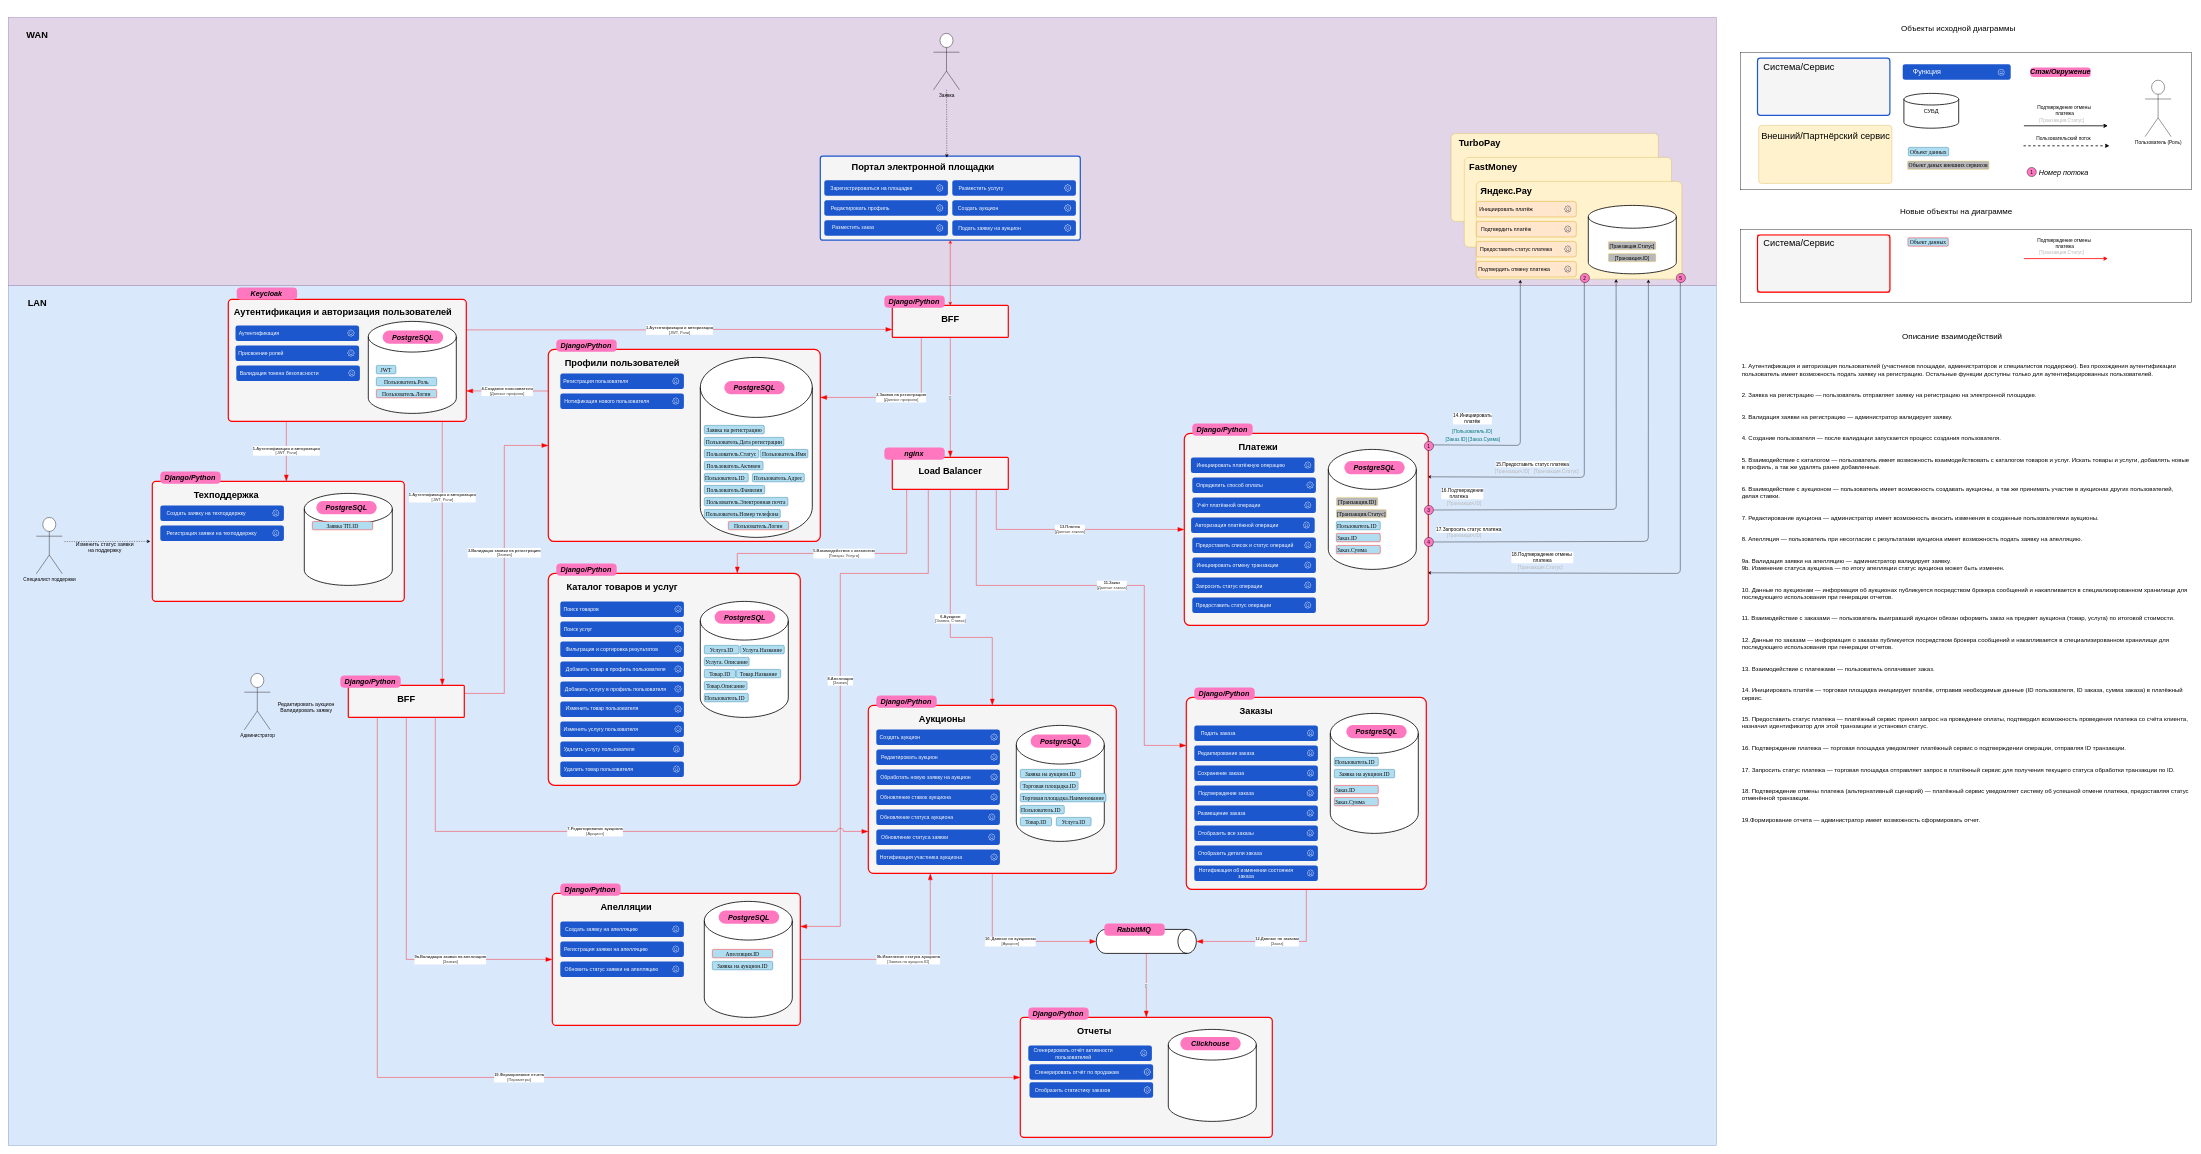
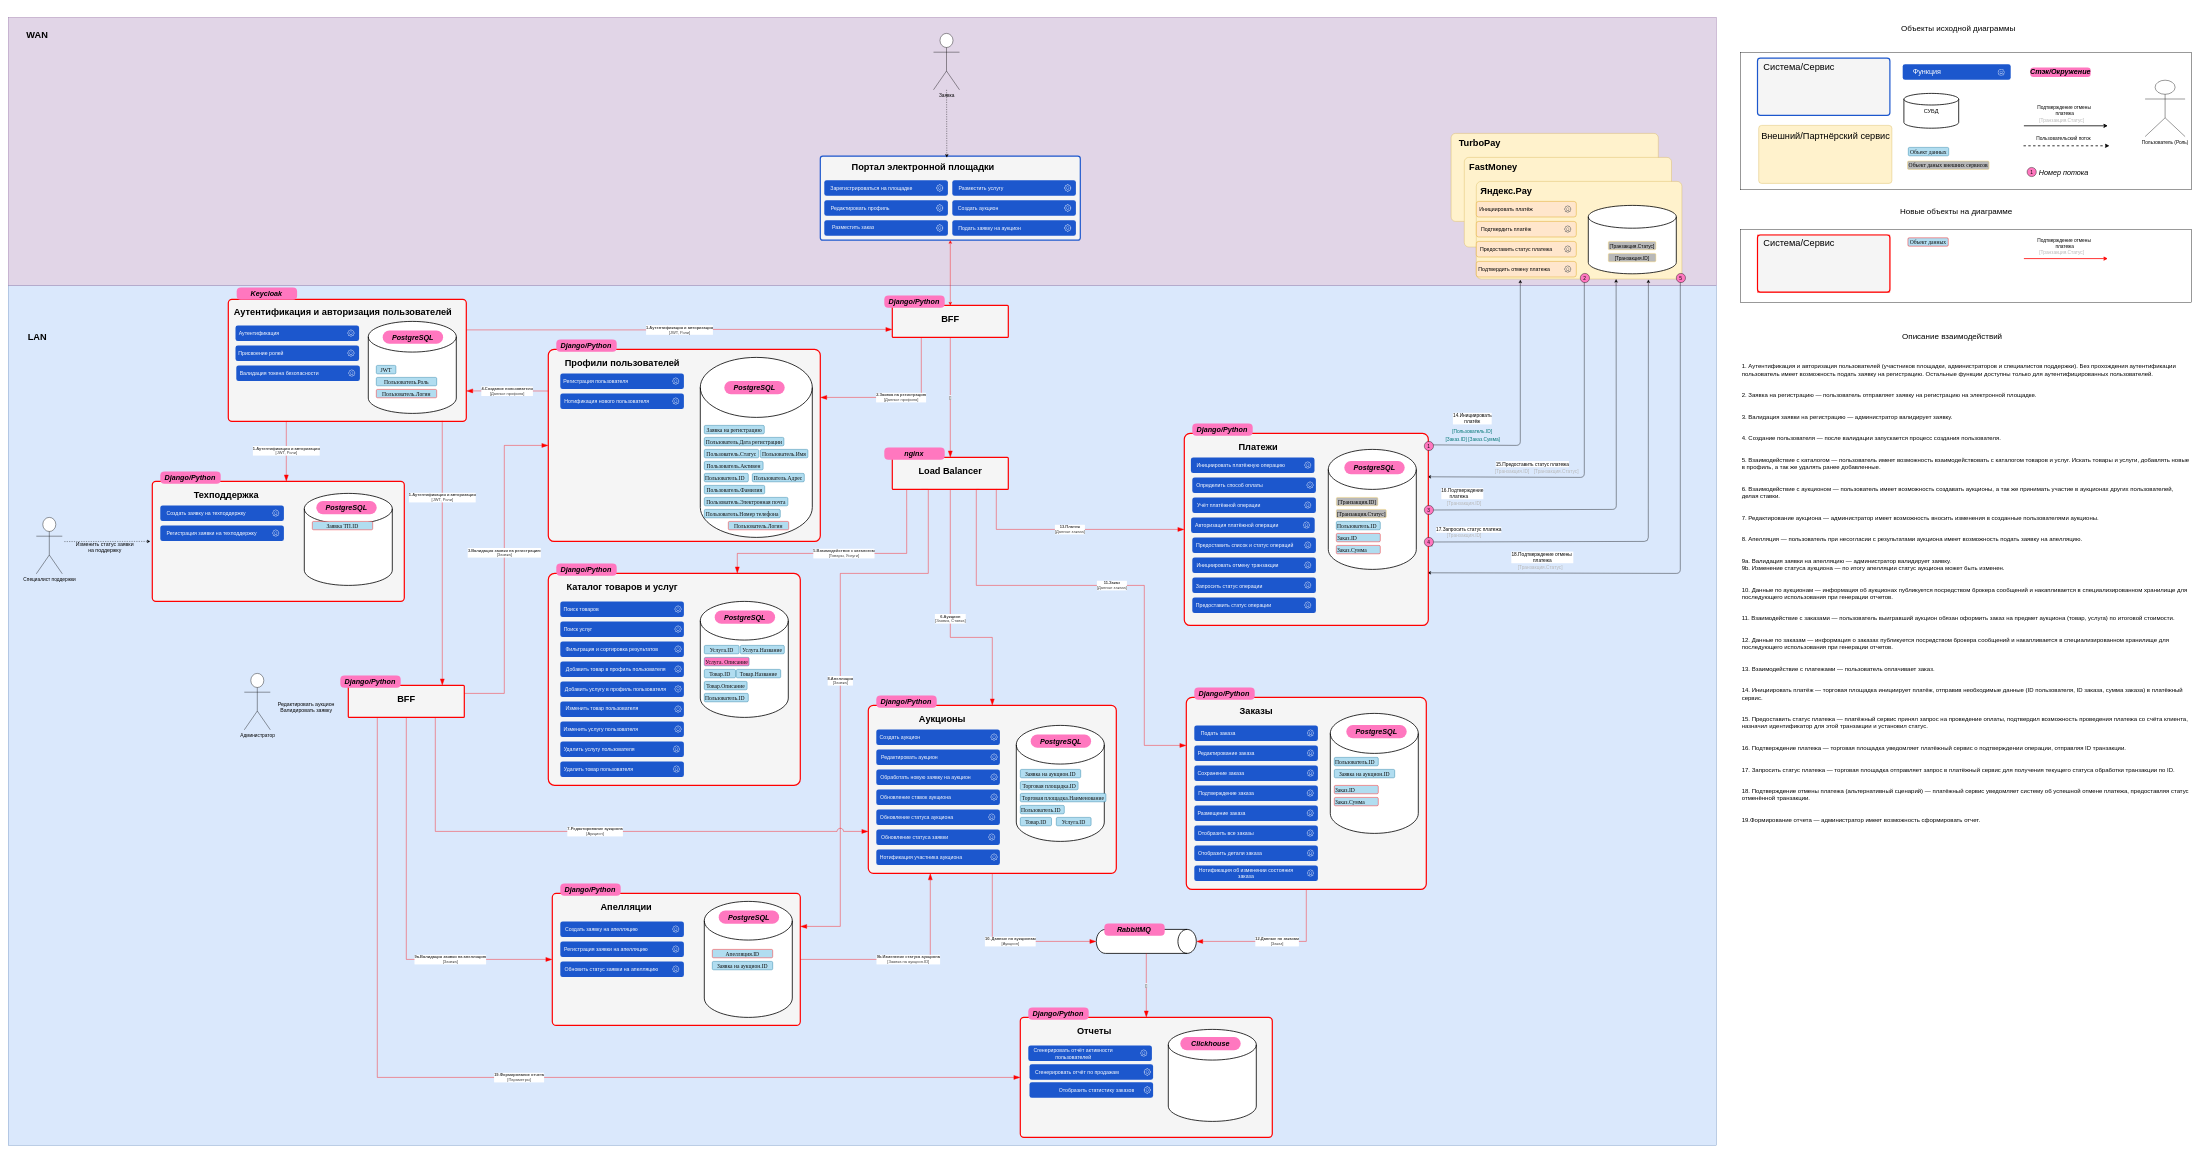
node "Пользователь (Роль)": size 26x56 -> 40x56
node "LAN": moved (37, 303) -> (37, 337)
node "Услуга. Описание": fillcolor #b1ddf0 -> #ff77bf
node "Отобразить статистику заказов": moved (1072, 1090) -> (1096, 1090)
